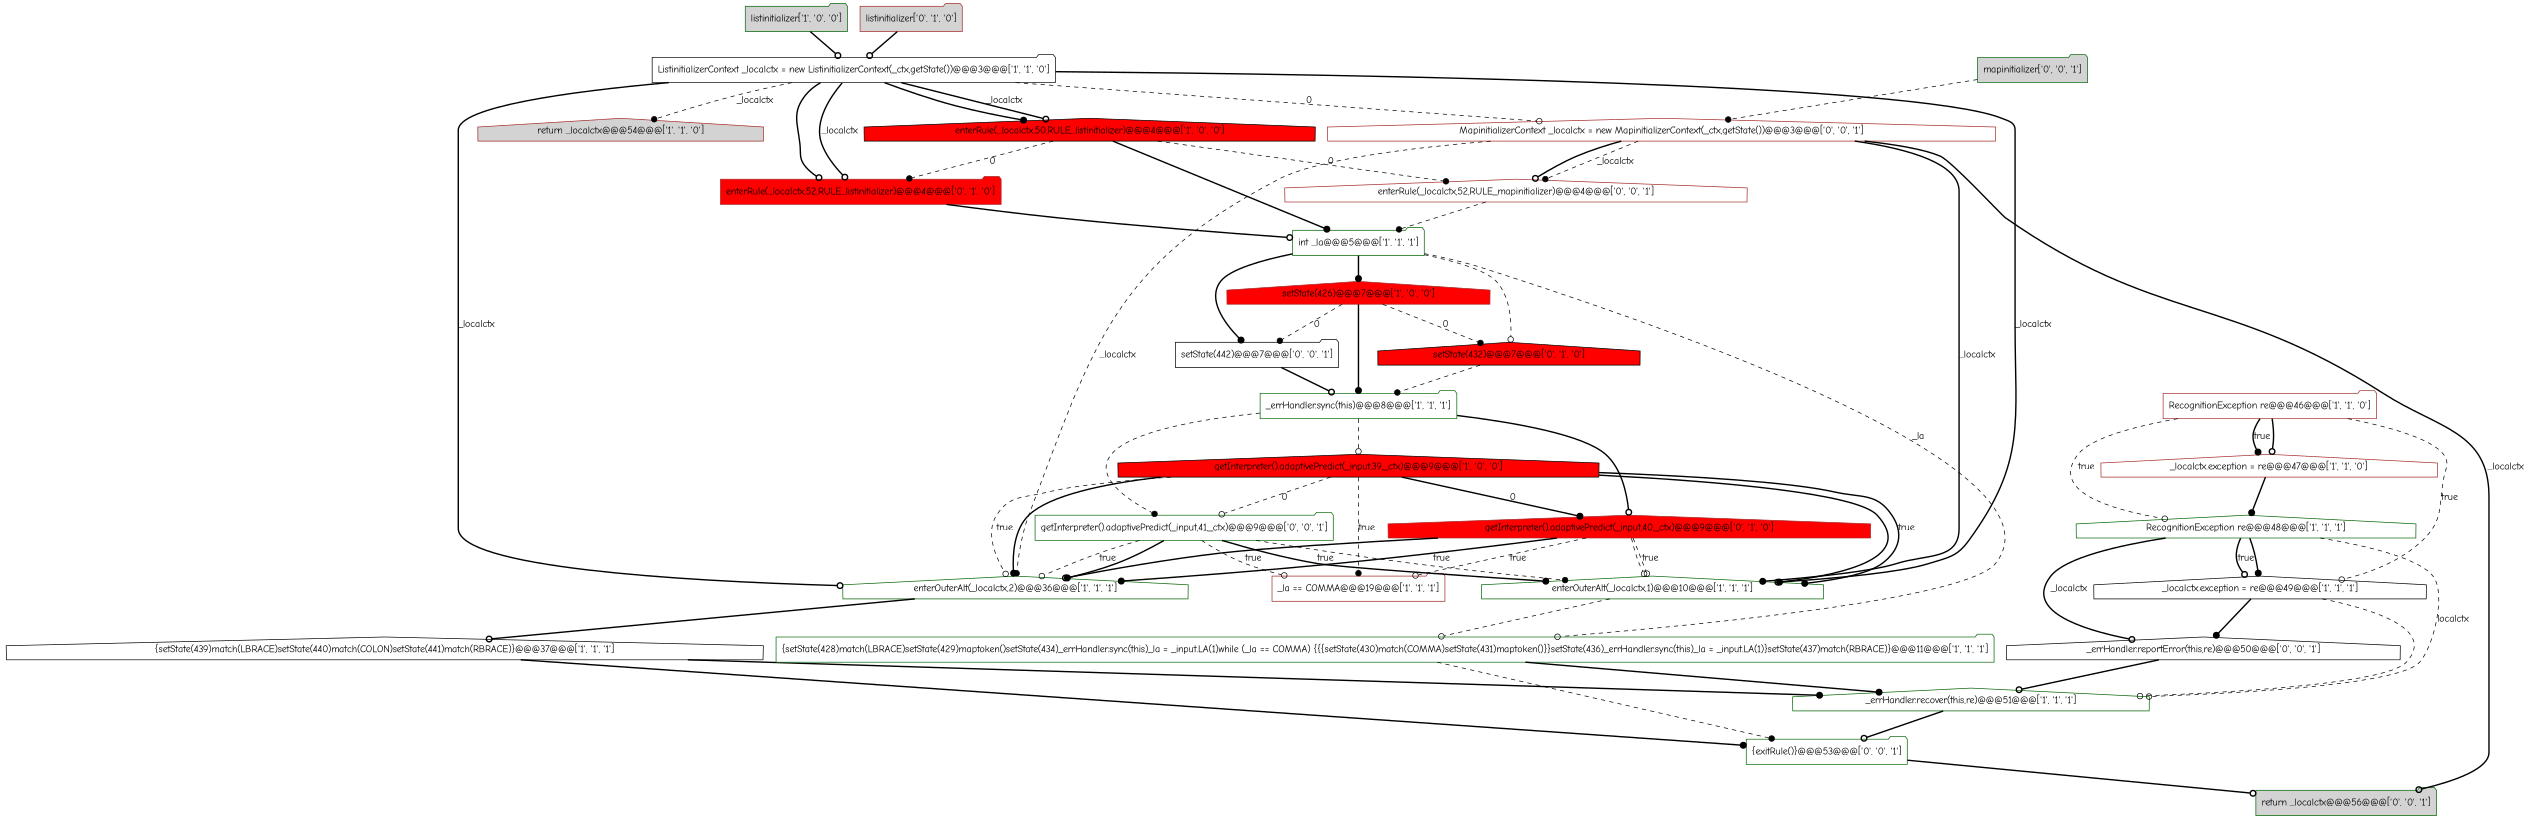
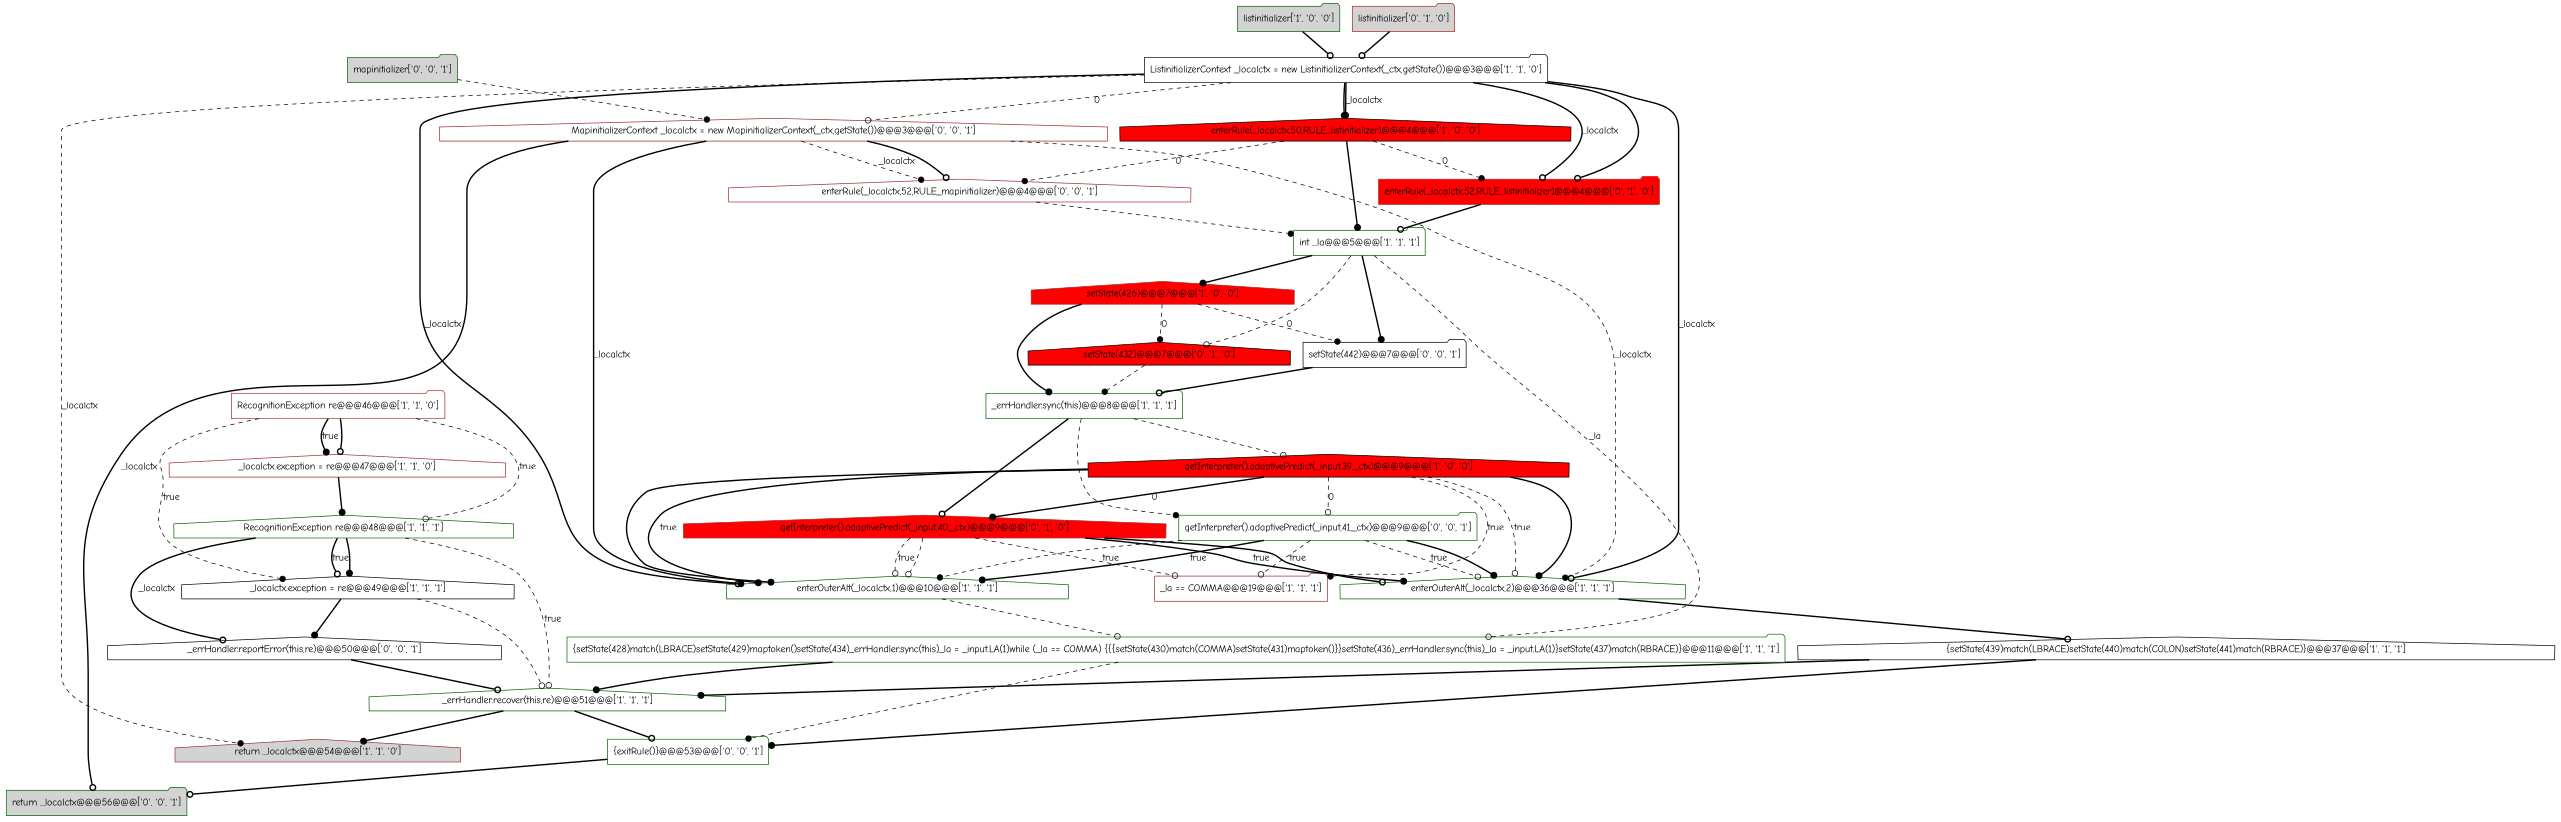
edge "RecognitionException re@@@46@@@['1', '1', '0']" -> "_localctx.exception = re@@@49@@@['1', '1', '1']": arrowhead odot -> dot
edge "RecognitionException re@@@48@@@['1', '1', '1']" -> "_errHandler.recover(this,re)@@@51@@@['1', '1', '1']": label "localctx" -> "true"
edge "_errHandler.recover(this,re)@@@51@@@['1', '1', '1']" -> "return _localctx@@@54@@@['1', '1', '0']": added
